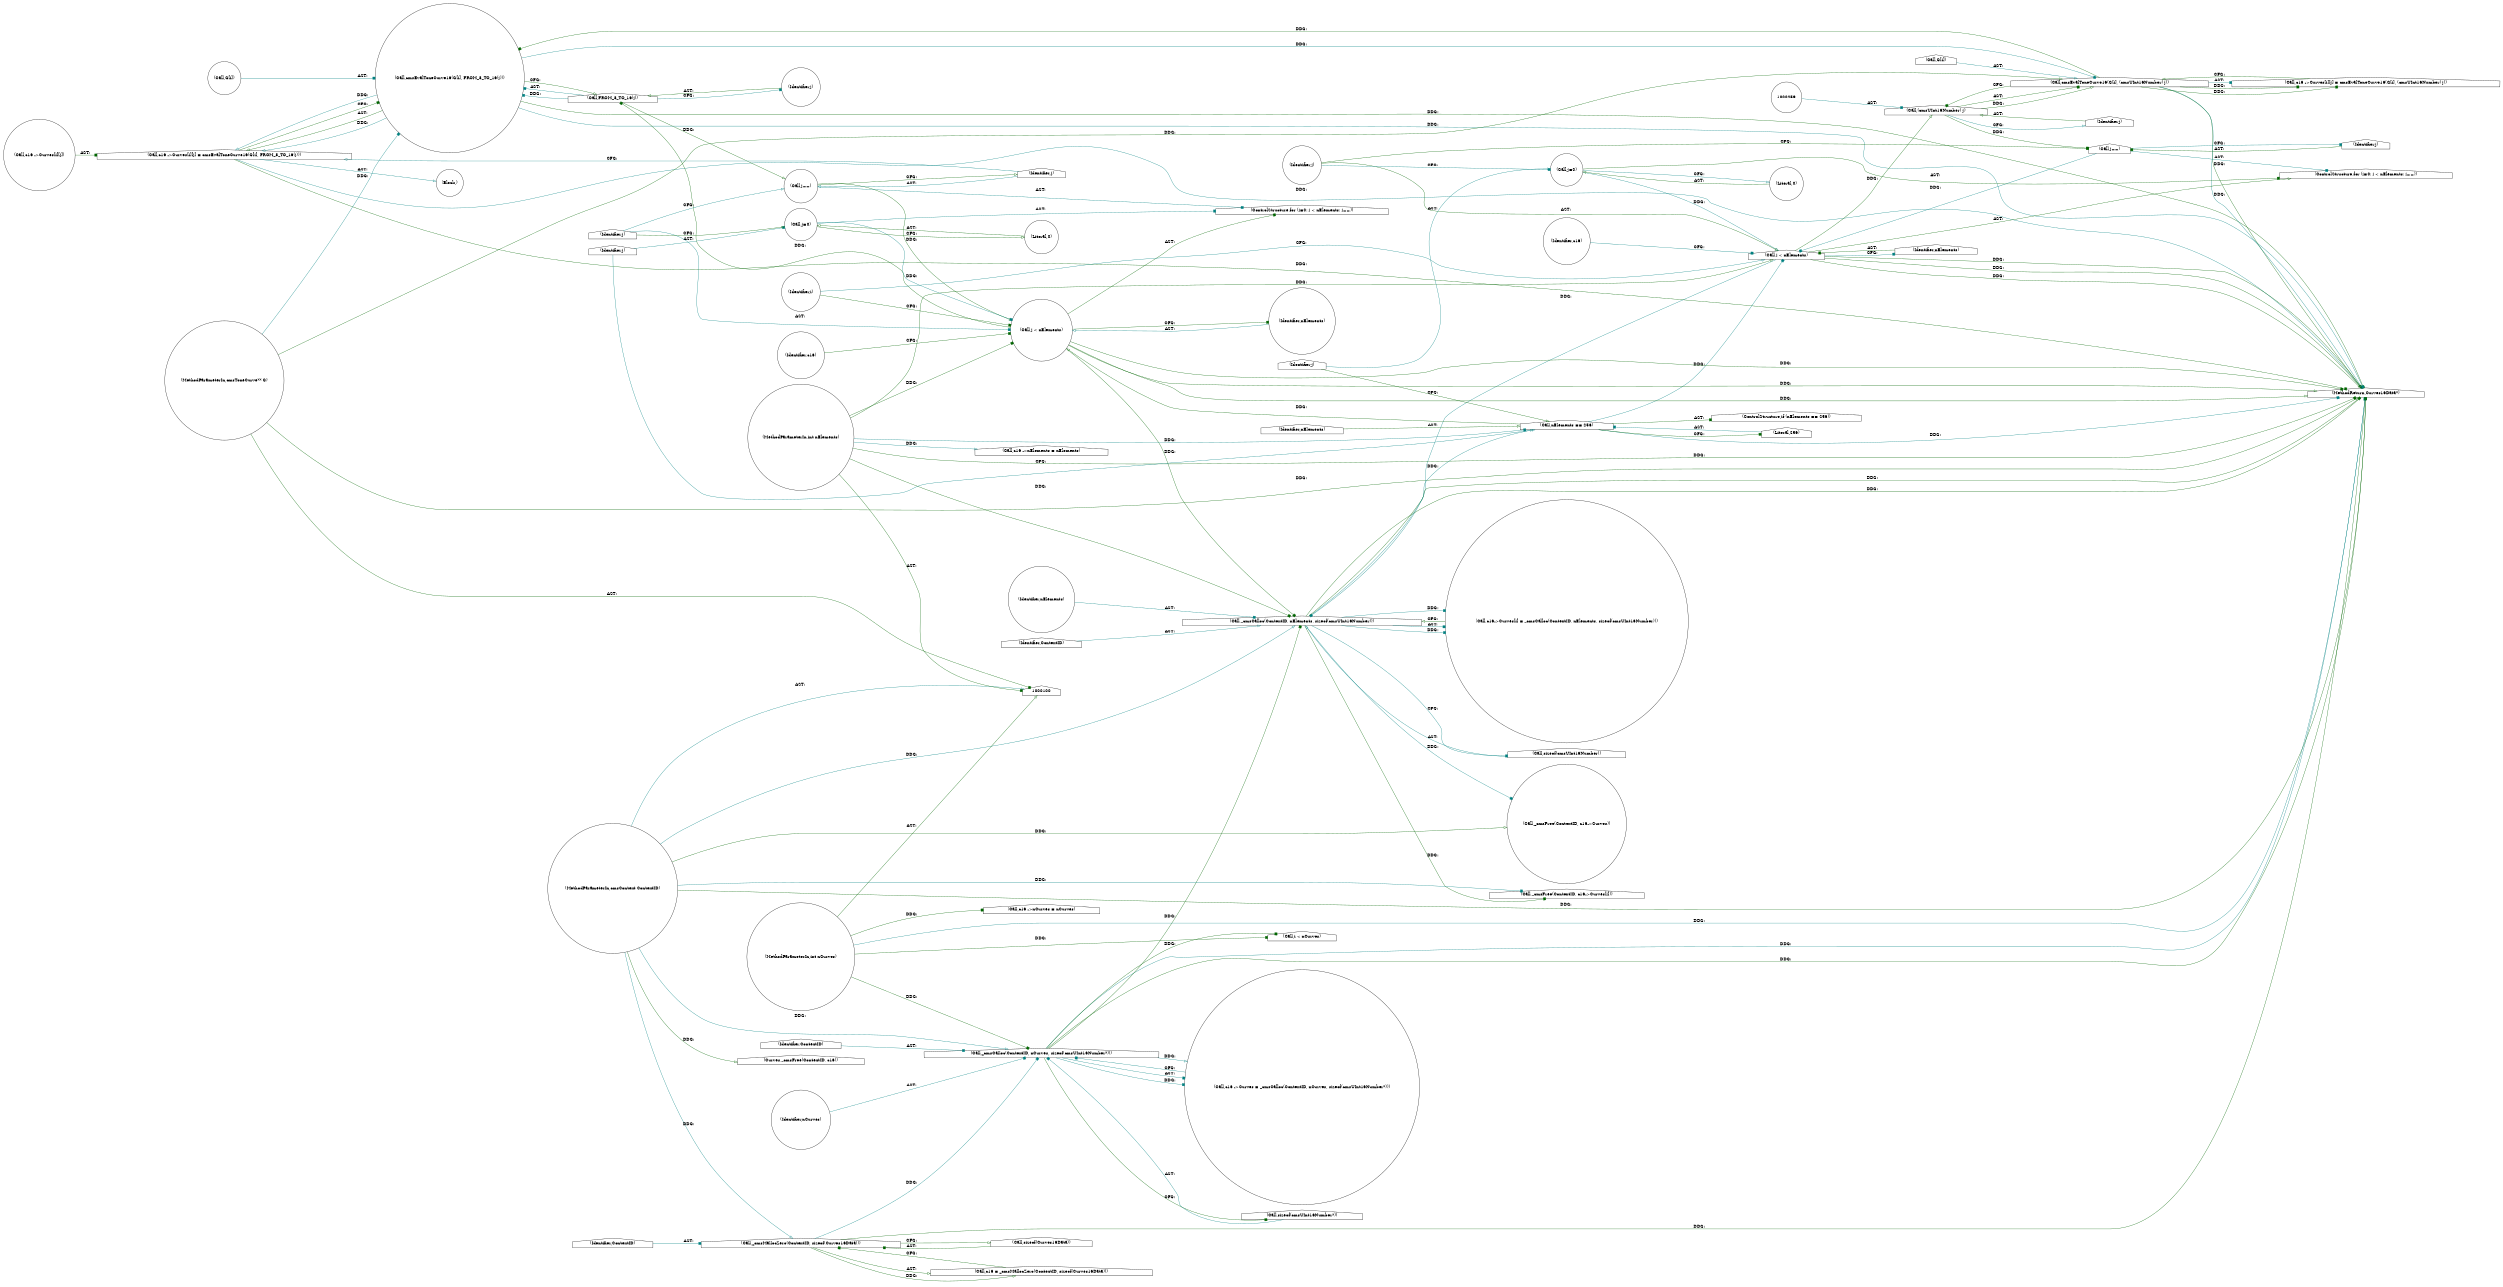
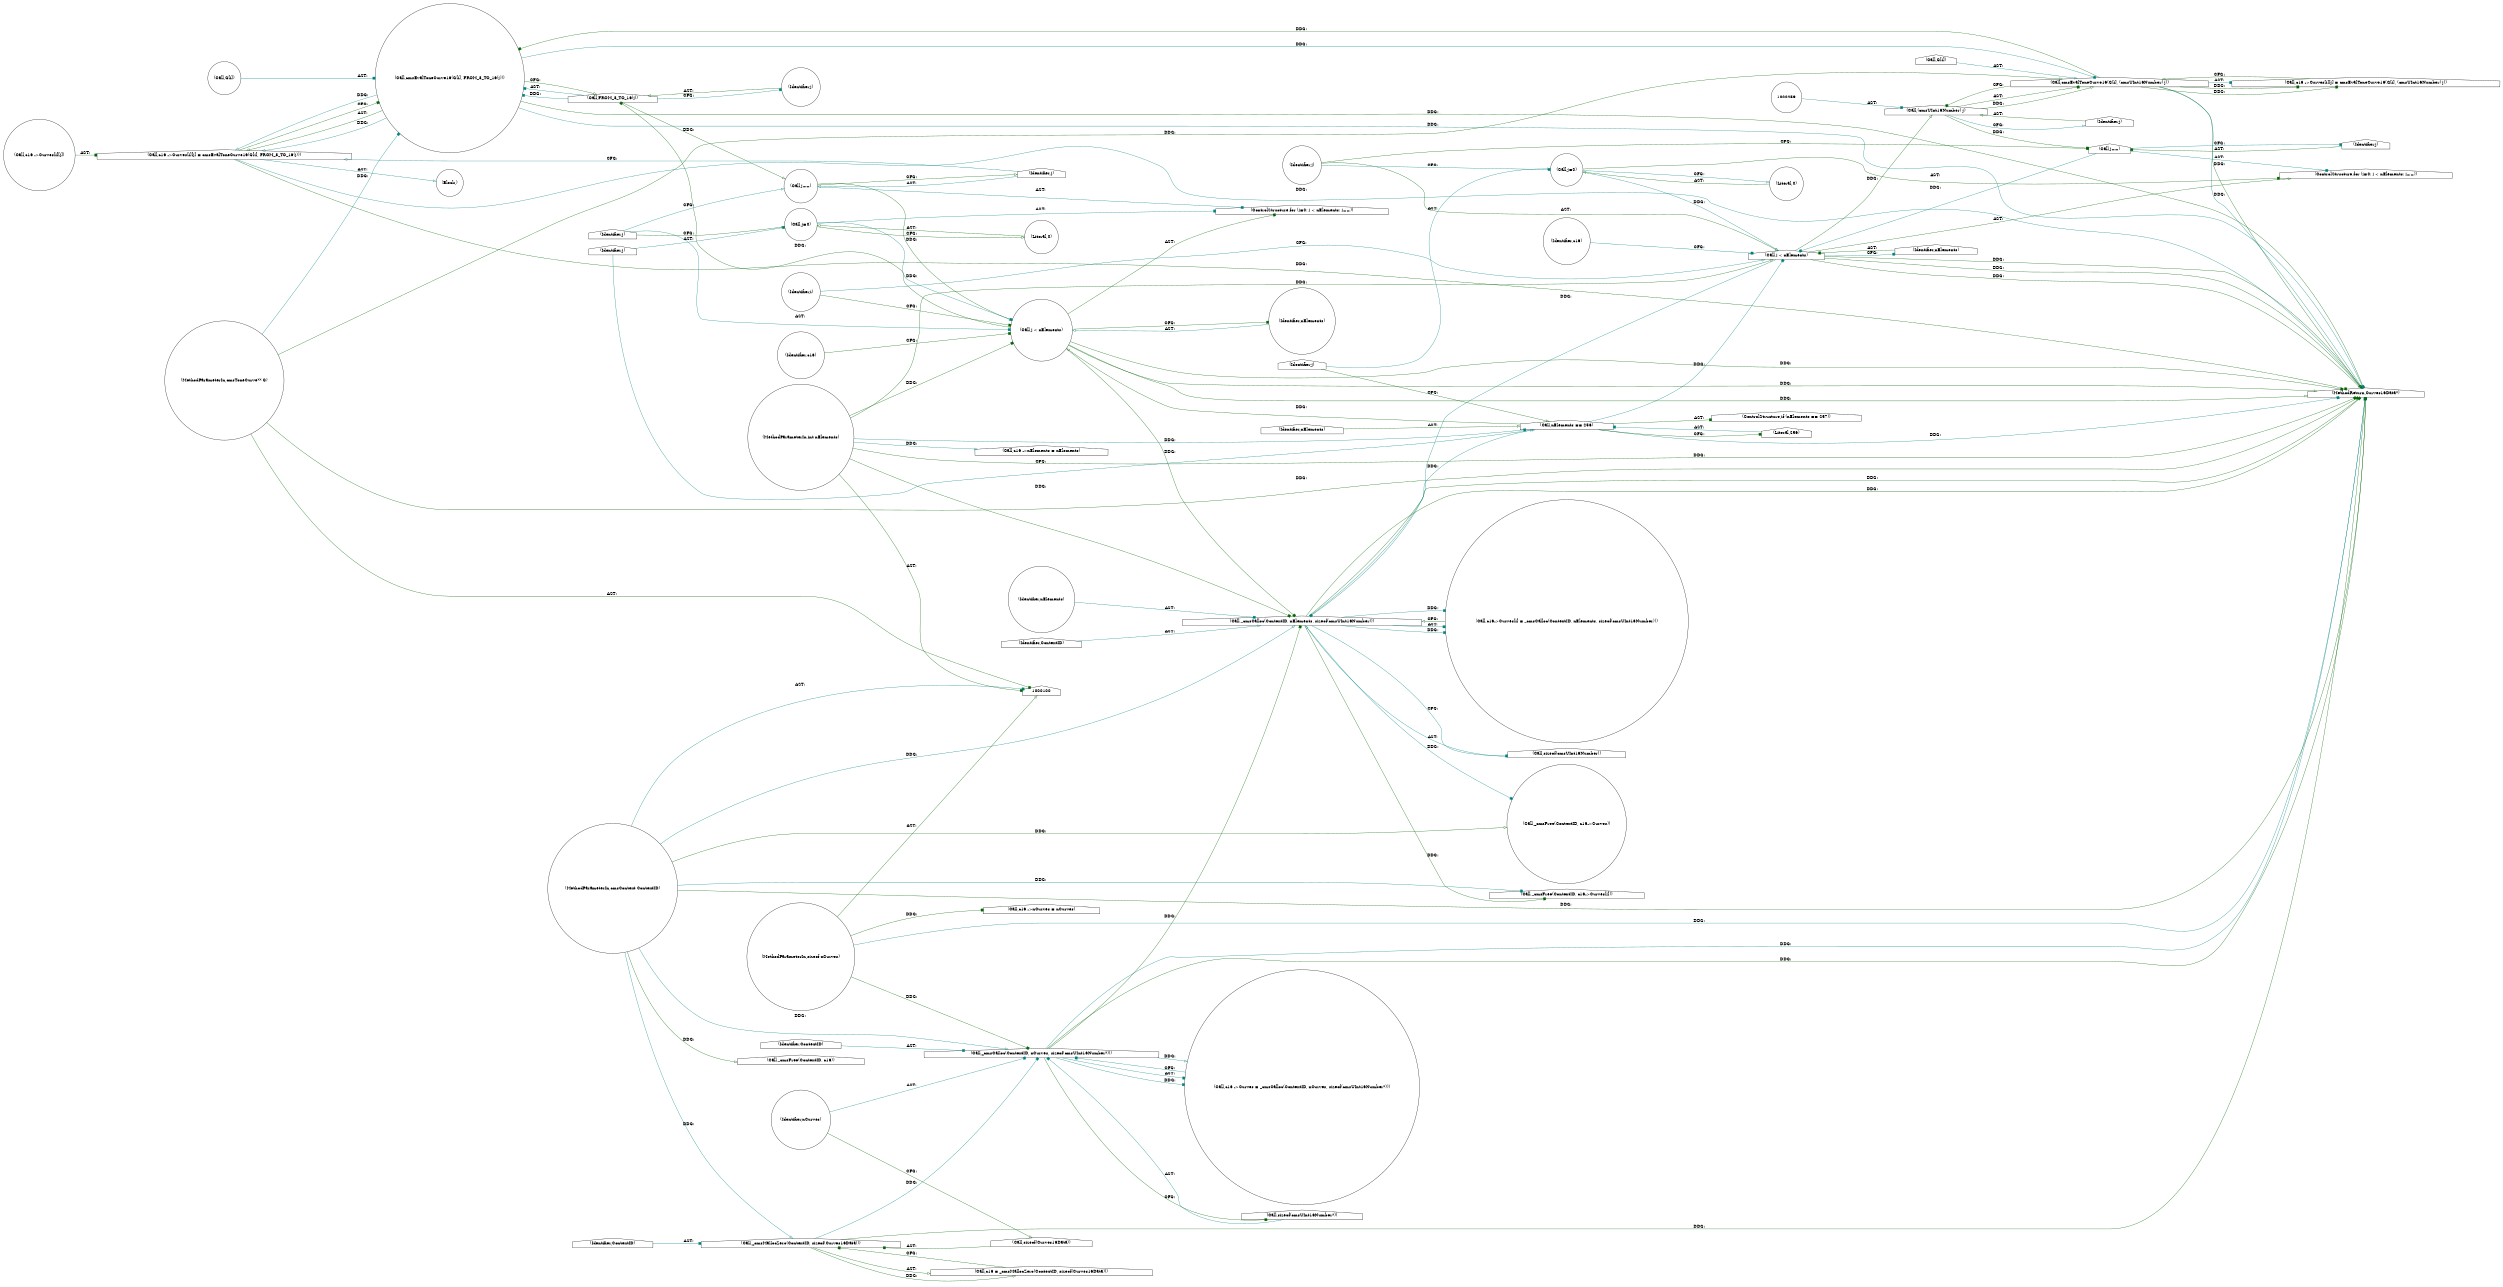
node "(ControlStructure,if (nElements == 256))": label "(ControlStructure,if (nElements == 256))" -> "(ControlStructure,if (nElements == 257))"
edge "(MethodParameterIn,cmsToneCurve** G)" -> "(MethodReturn,Curves16Data*)": arrowhead onormal -> box
edge "(MethodParameterIn,cmsContext ContextID)" -> "1000100": arrowhead onormal -> box
node "(Call,i < nCurves)": removed
node "(MethodParameterIn,int nCurves)": label "(MethodParameterIn,int nCurves)" -> "(MethodParameterIn,sizeof nCurves)"
node "(Curves,_cmsFree(ContextID, c16))": label "(Curves,_cmsFree(ContextID, c16))" -> "(Call,_cmsFree(ContextID, c16))"
edge "(Call,_cmsMallocZero(ContextID, sizeof(Curves16Data)))" -> "(Call,sizeof(Curves16Data))": now "(Identifier,nCurves)" -> "(Call,sizeof(Curves16Data))"
